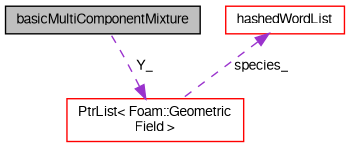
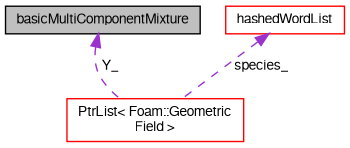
edge "basicMultiComponentMixture" -> "PtrList< Foam::Geometric Field >": reversed
